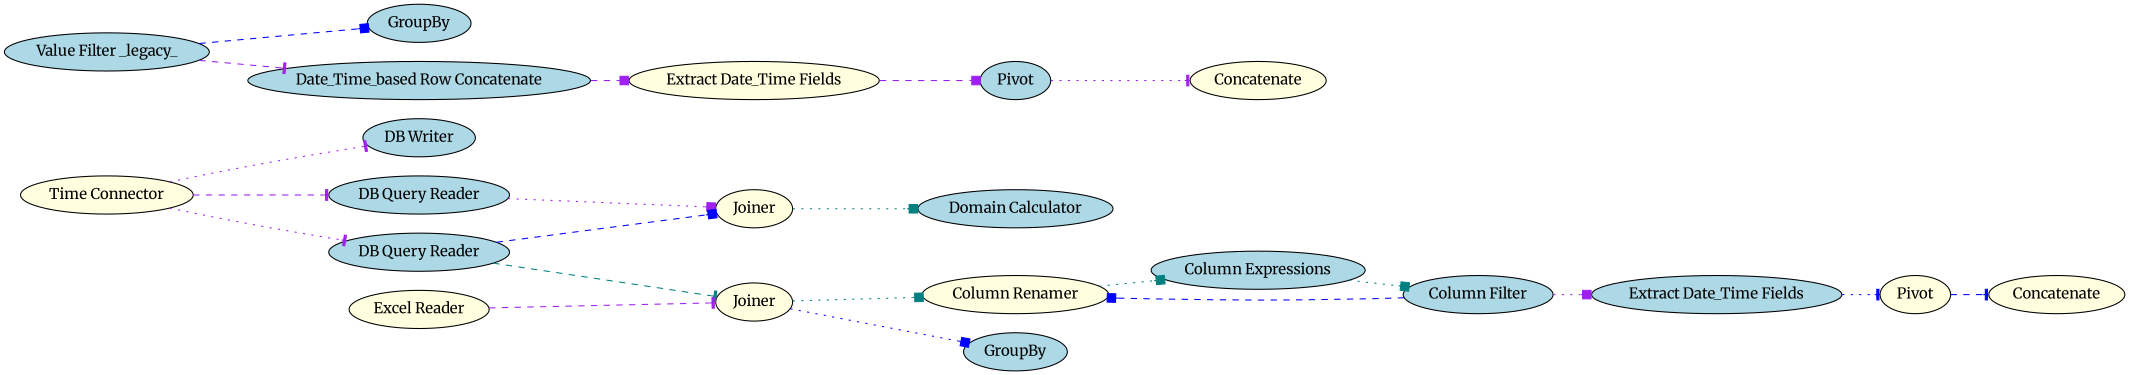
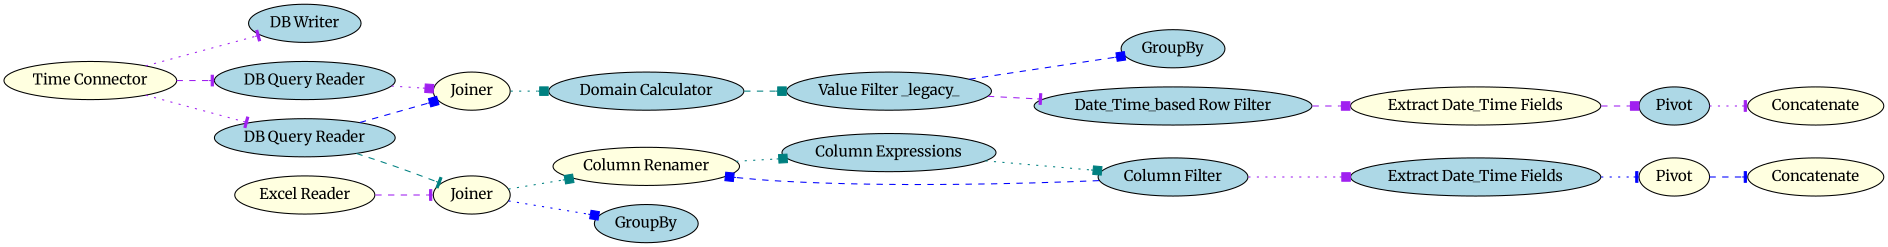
node "Date_Time_based Row Concatenate": label "Date_Time_based Row Concatenate" -> "Date_Time_based Row Filter"
edge "Domain Calculator" -> "Value Filter _legacy_": added
